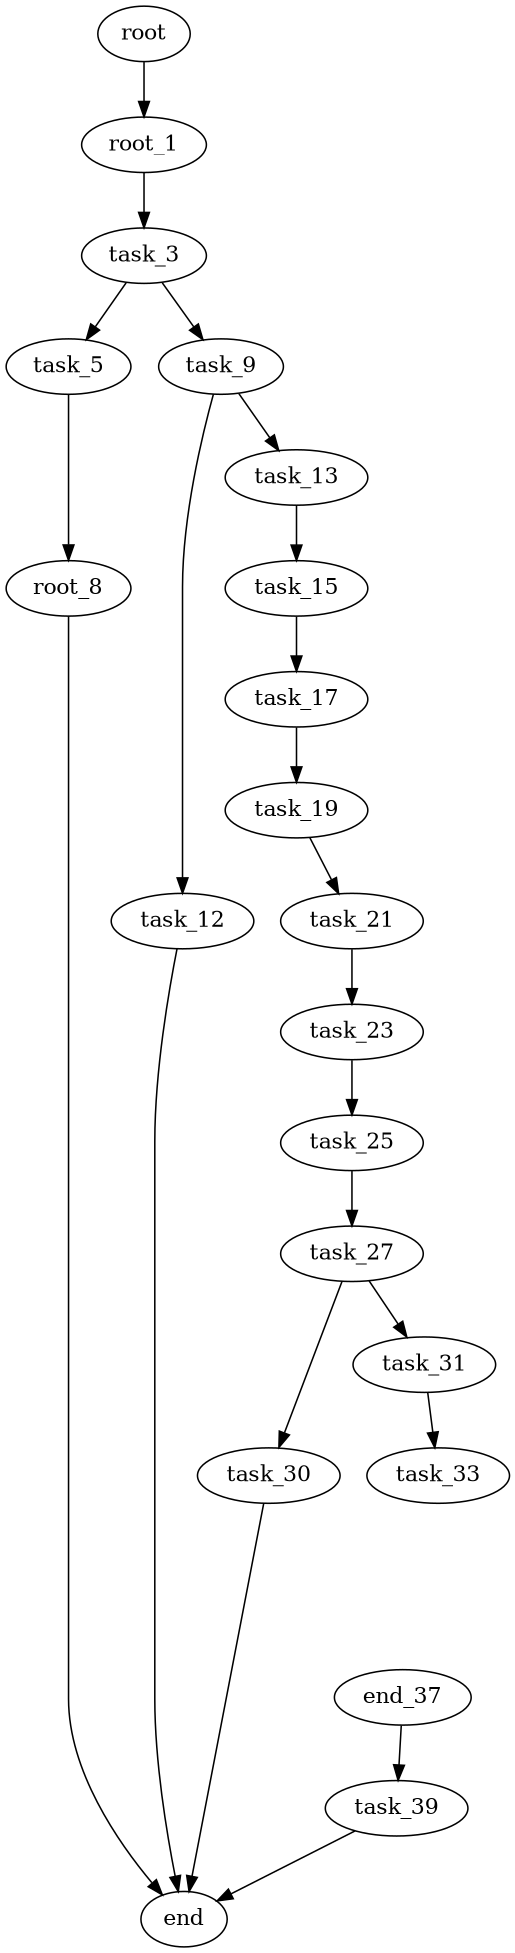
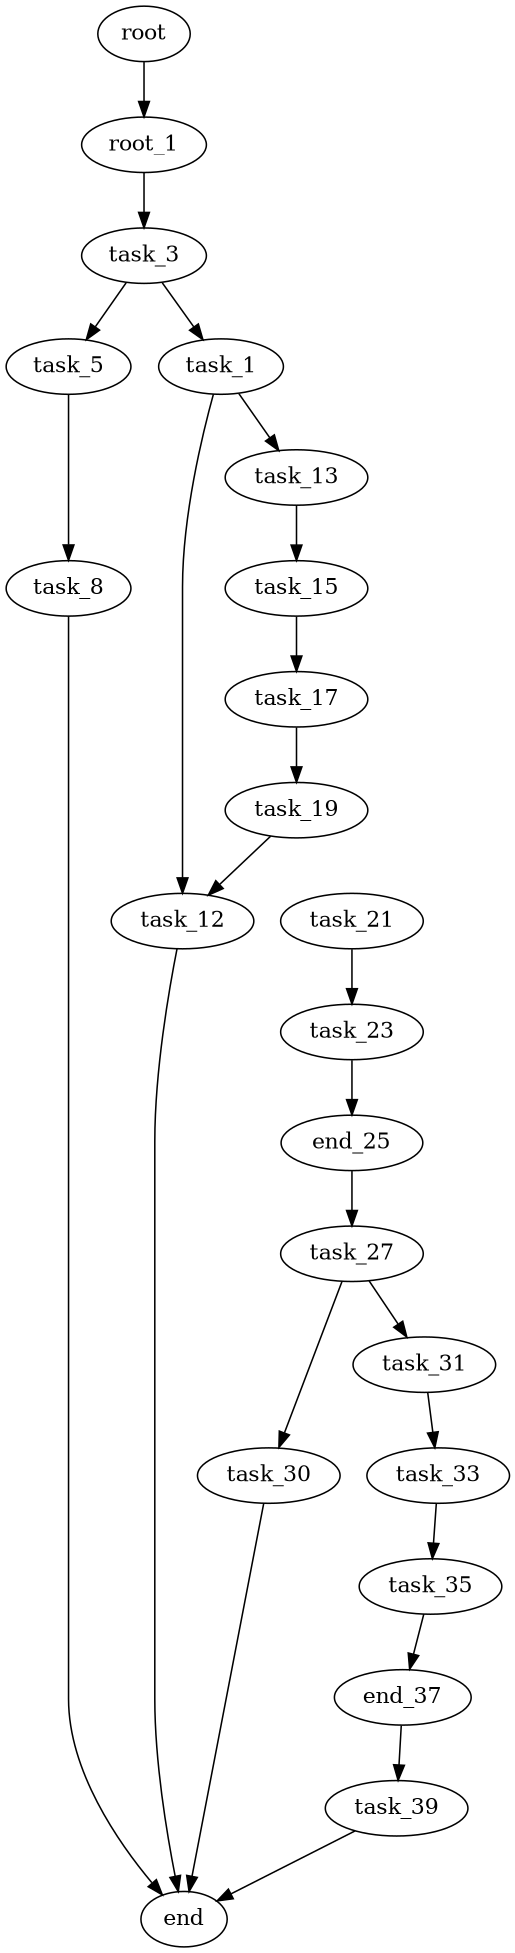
node "task_9": label "task_9" -> "task_1"
node "root_8": label "root_8" -> "task_8"
edge "task_19" -> "task_21": now "task_19" -> "task_12"
node "task_25": label "task_25" -> "end_25"
node "task_35": added
